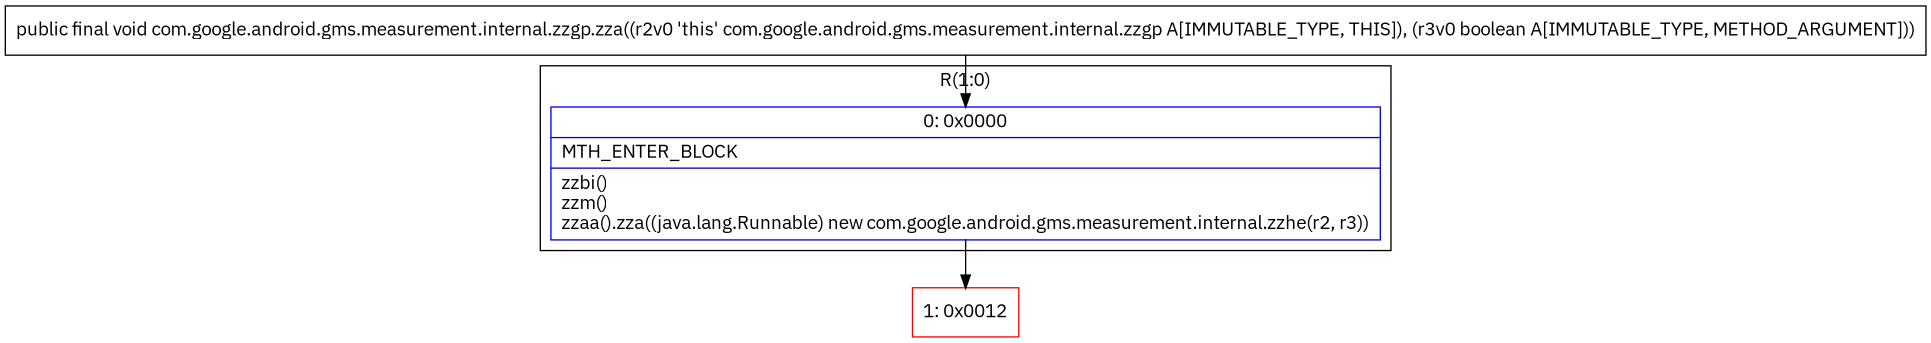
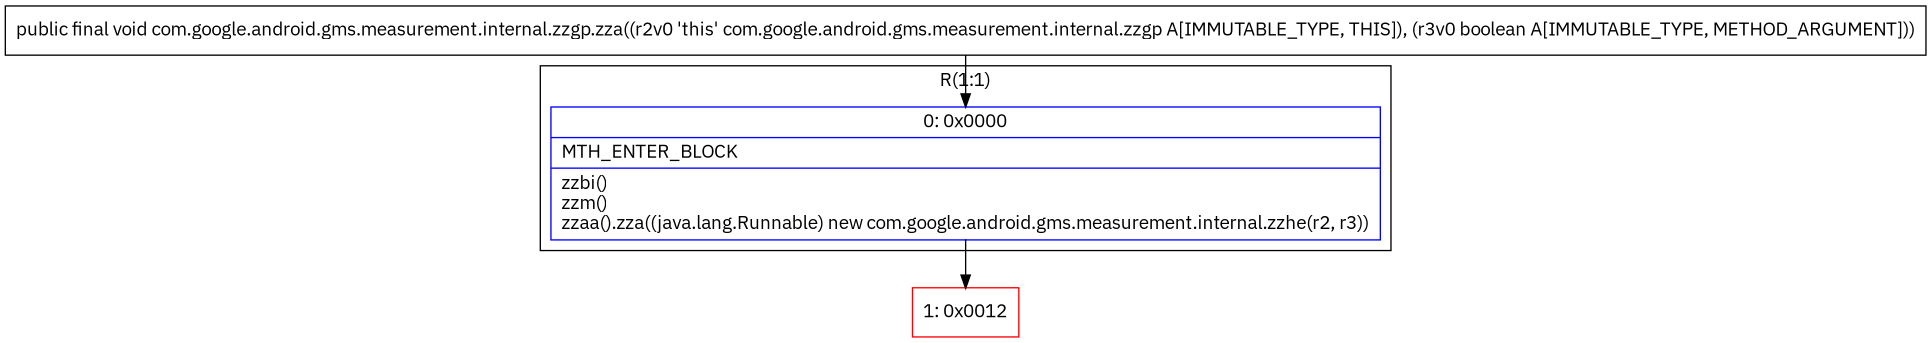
cluster "R(1:0)": label "R(1:0)" -> "R(1:1)"
